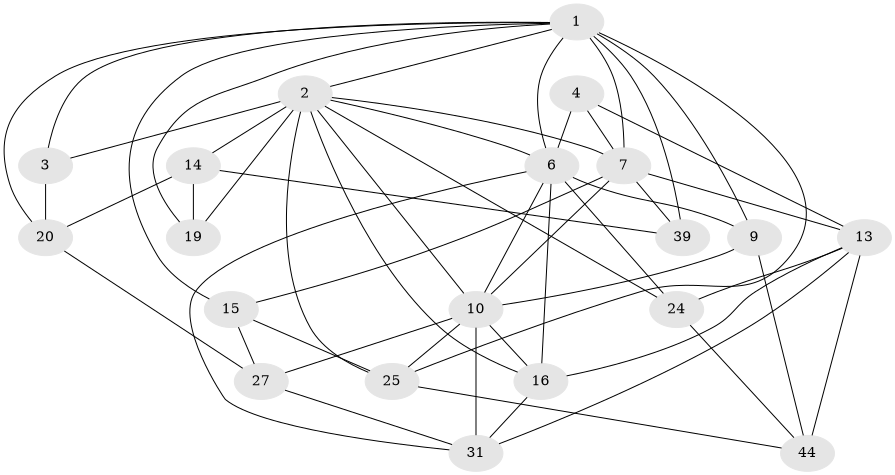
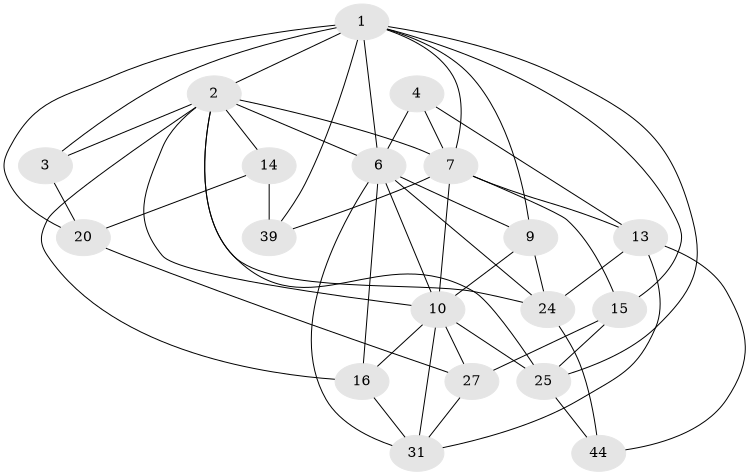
node "19": removed
edge "13" -- "16": removed
edge "9" -- "44": now "9" -- "24"
